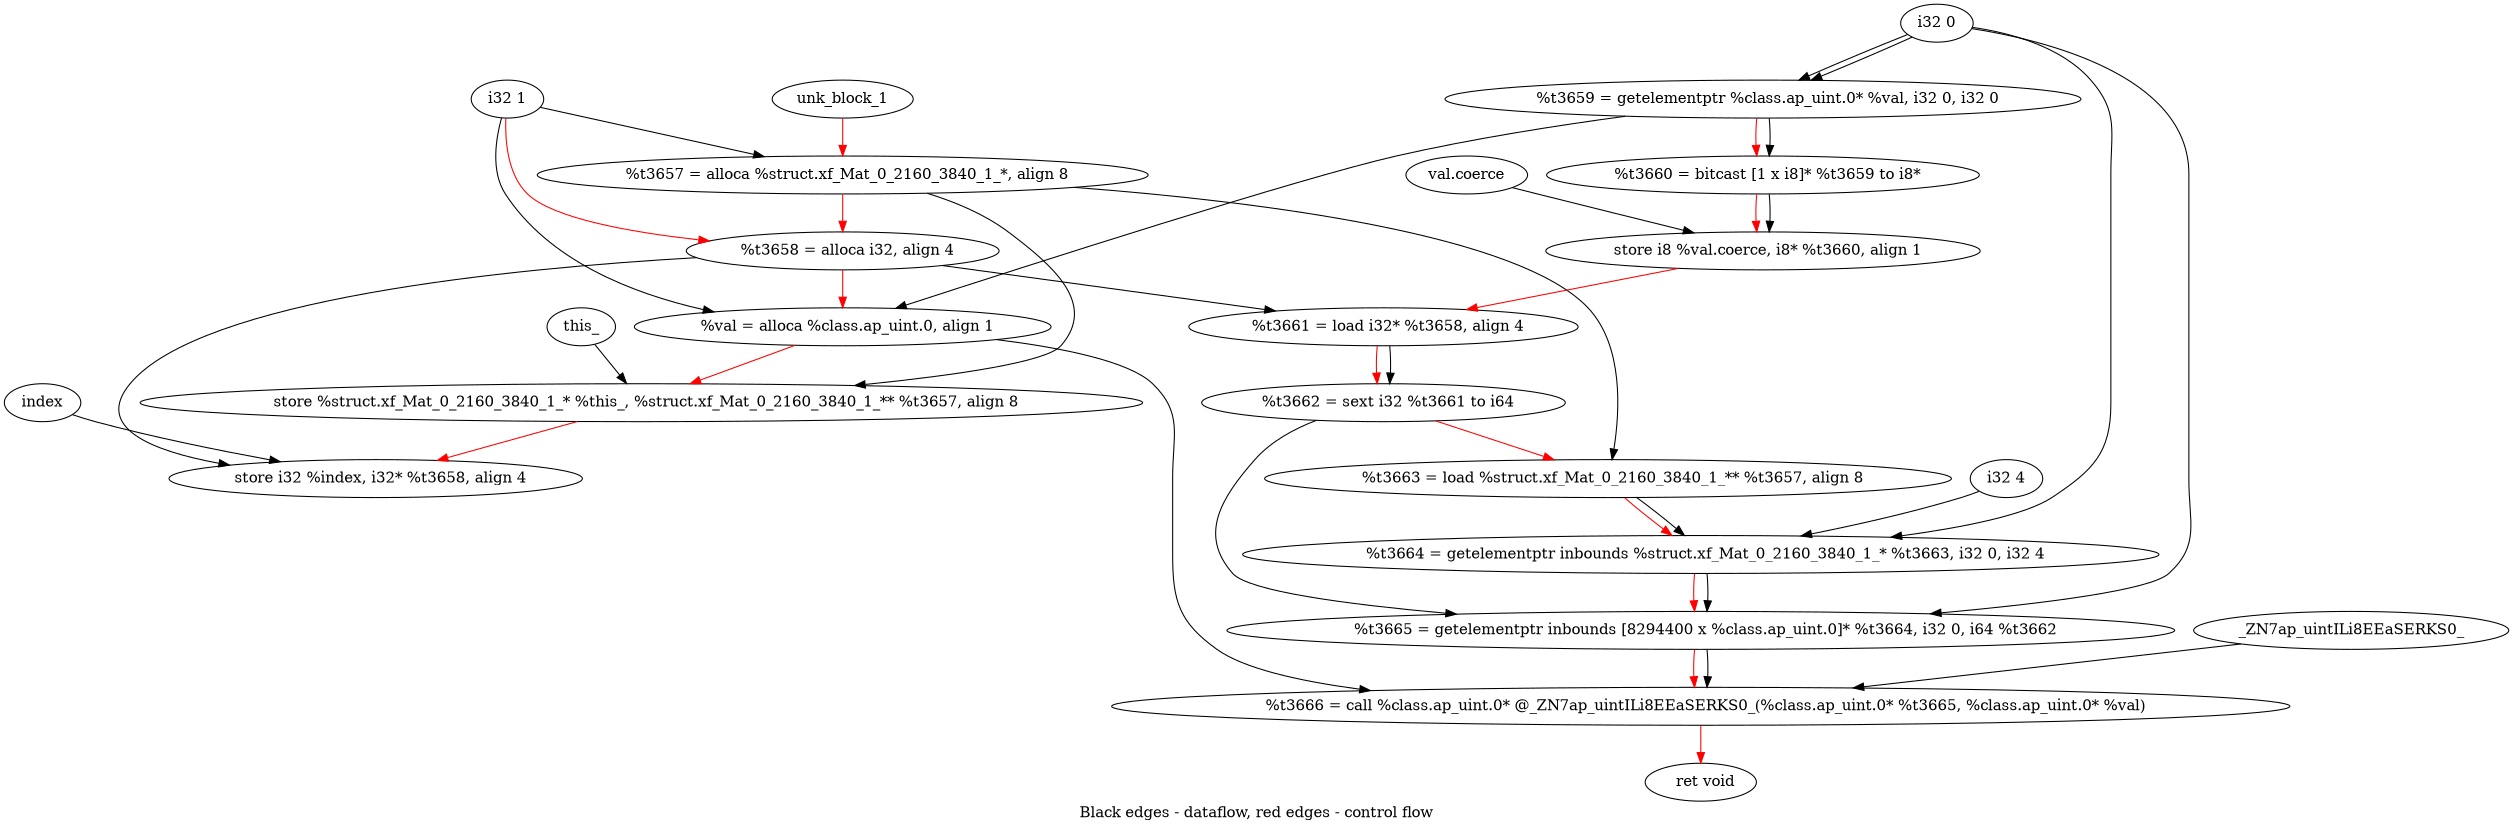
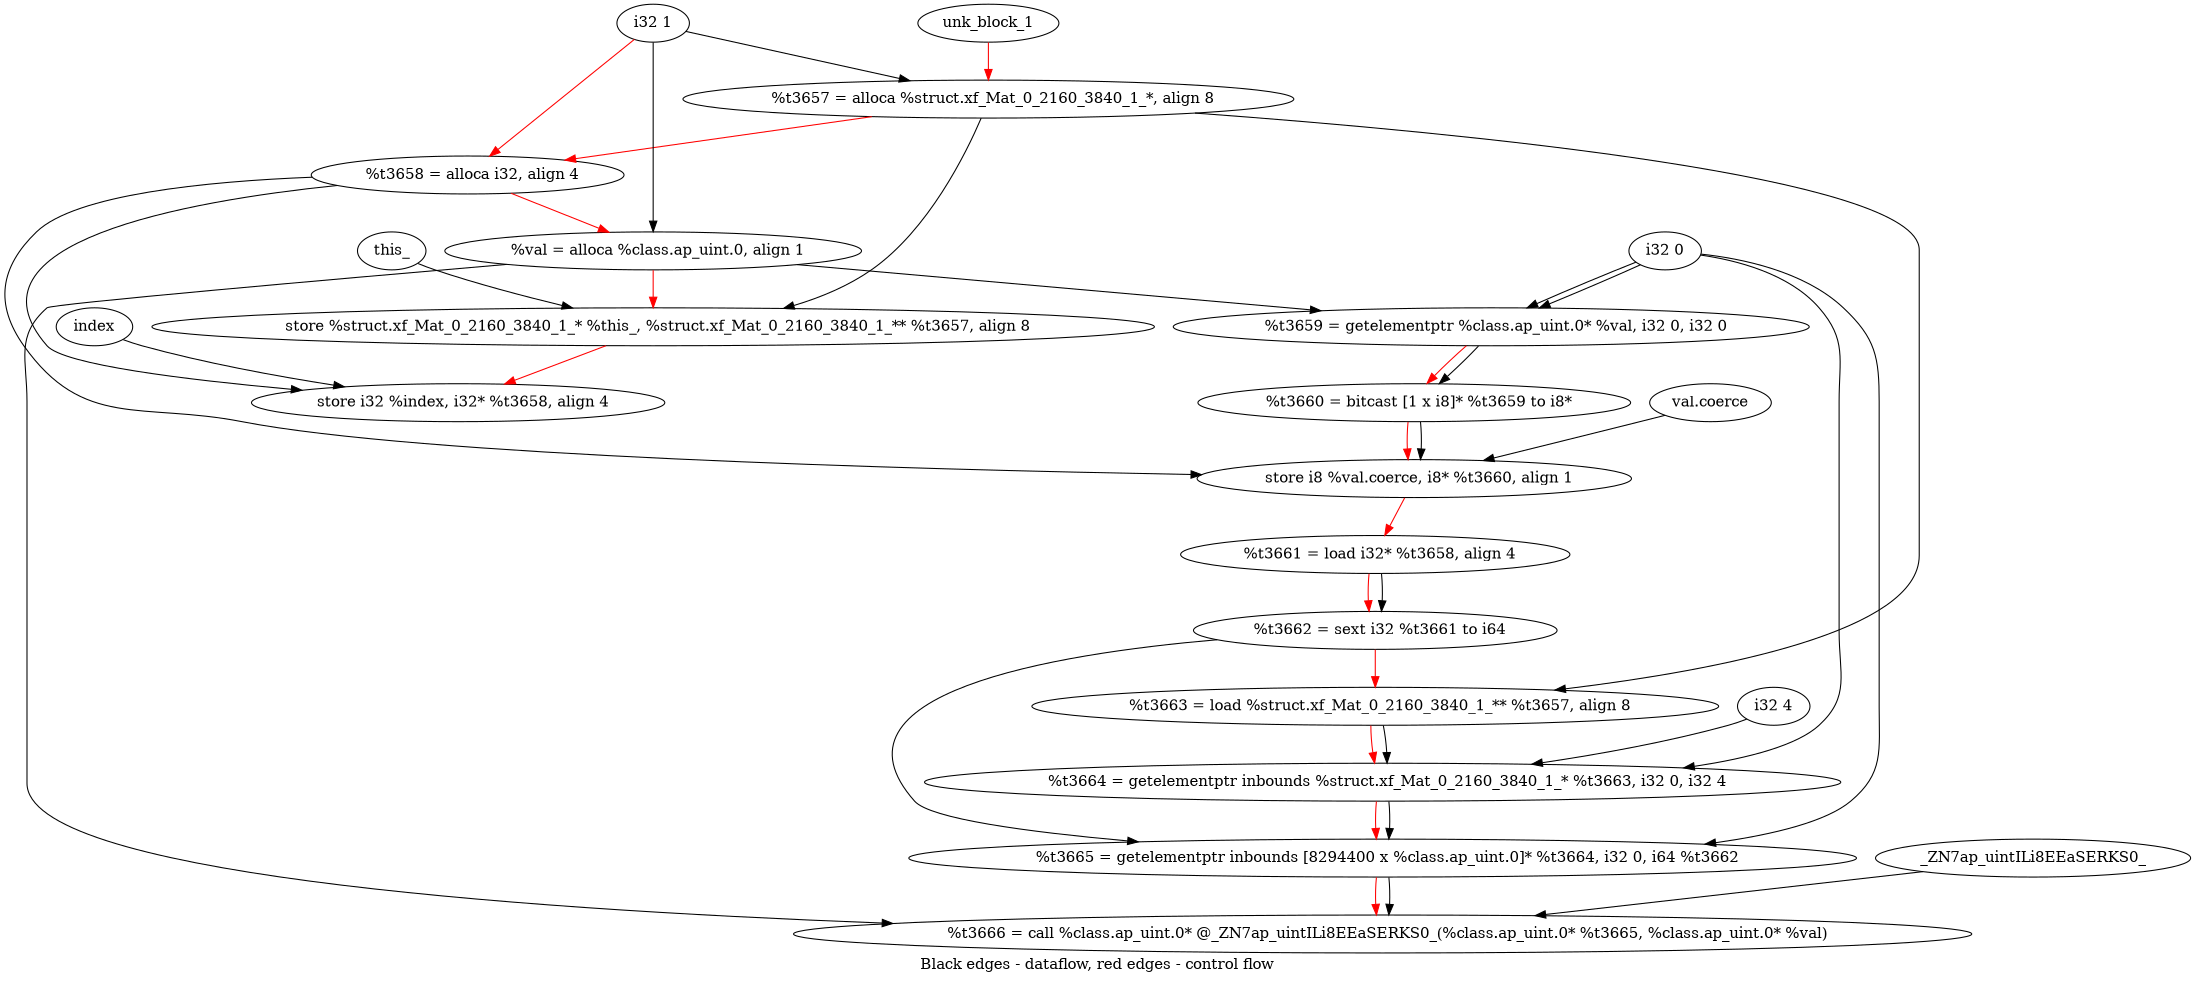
edge "%t3659 = getelementptr %class.ap_uint.0* %val, i32 0, i32 0" -> "%val = alloca %class.ap_uint.0, align 1": reversed
edge "%t3658 = alloca i32, align 4" -> "%t3661 = load i32* %t3658, align 4": now "%t3658 = alloca i32, align 4" -> "store i8 %val.coerce, i8* %t3660, align 1"
node "ret void": removed
